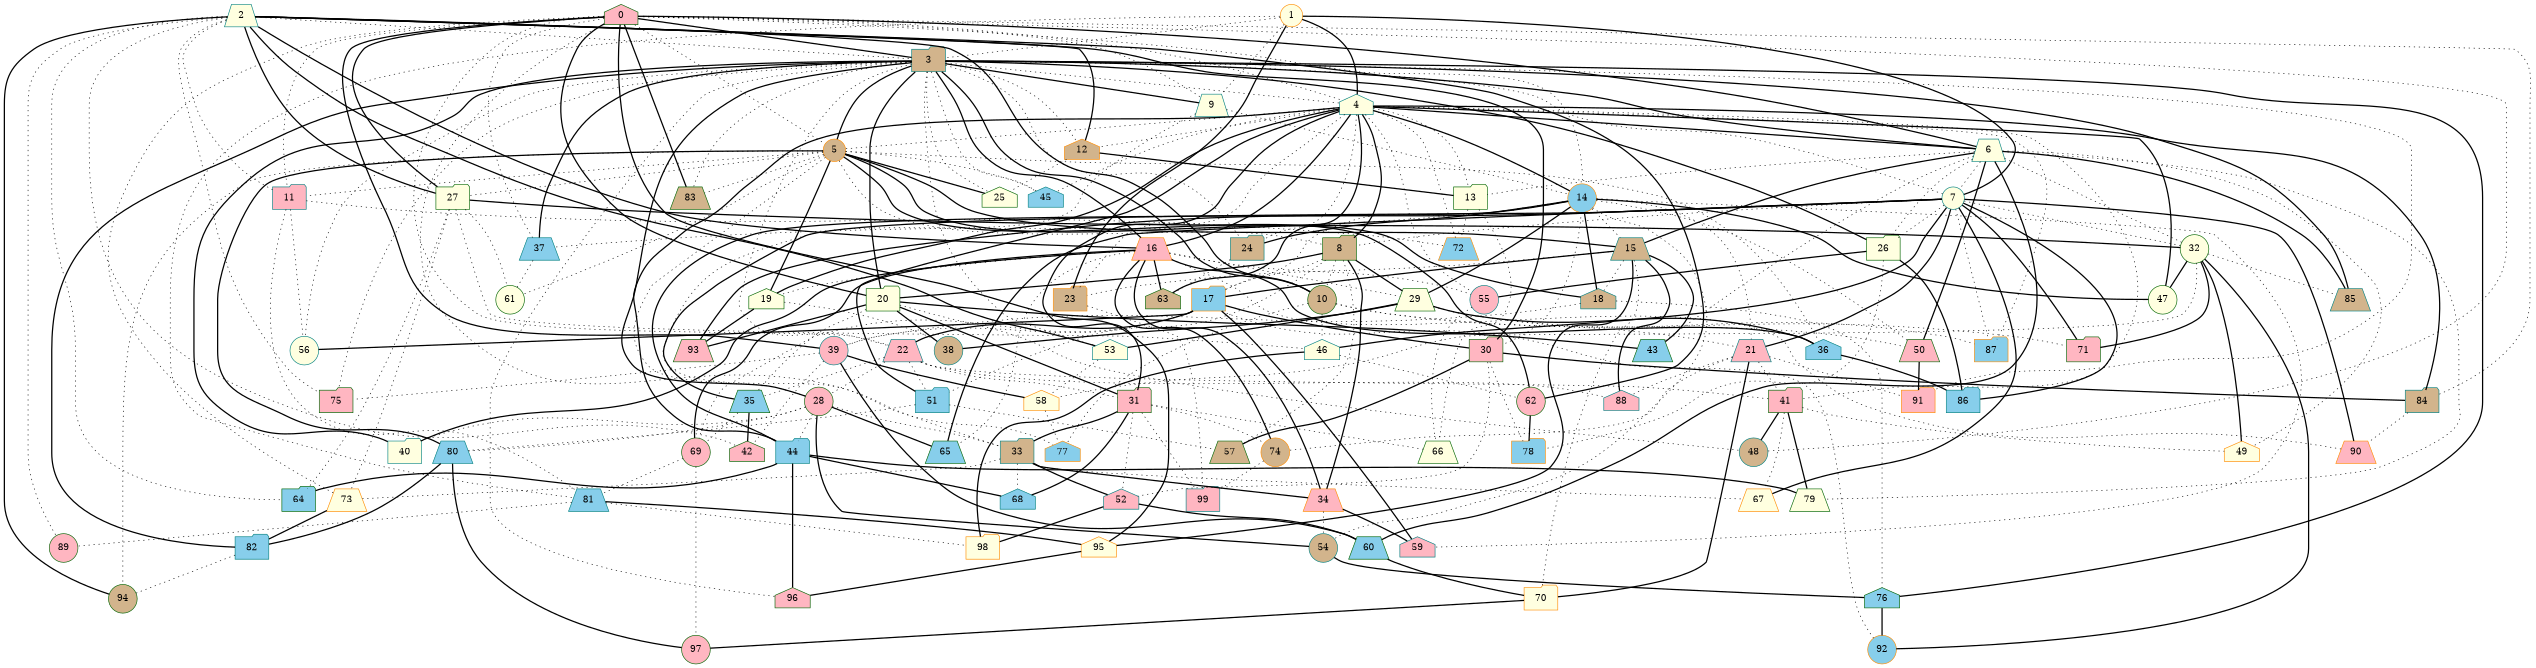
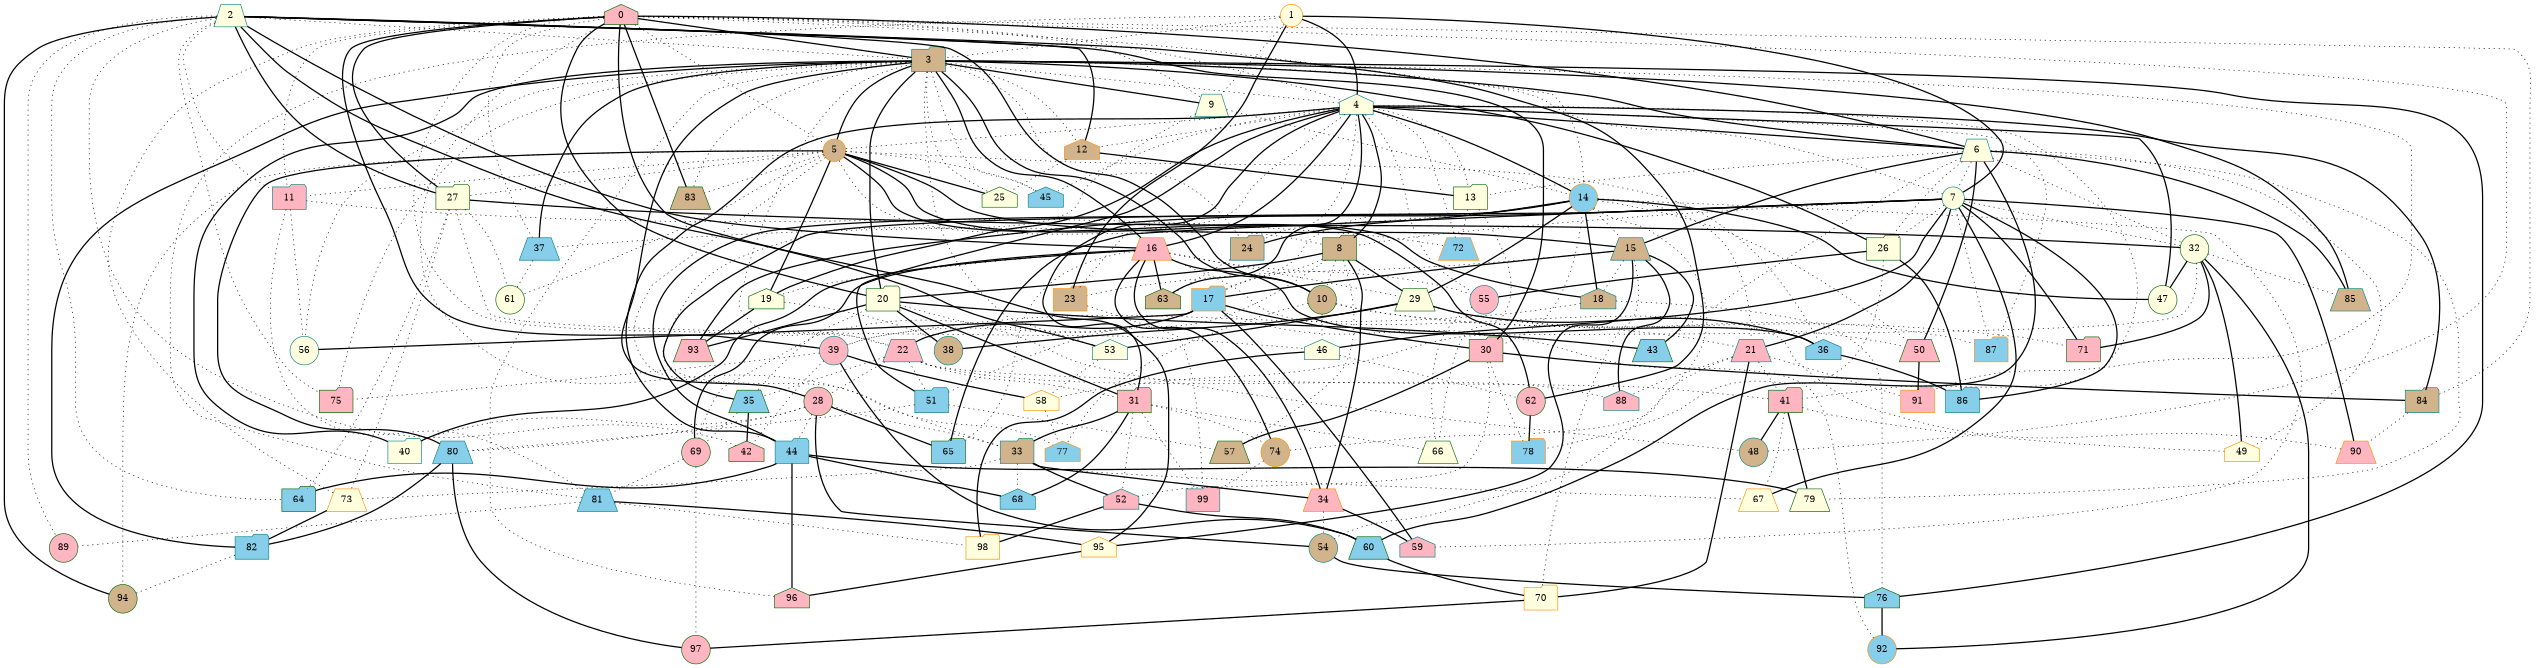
node "65": shape trapezium -> folder
